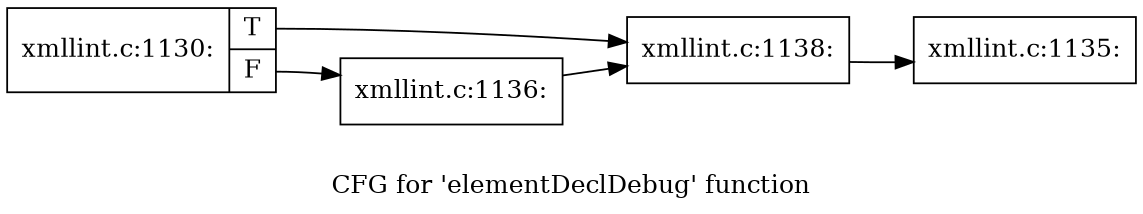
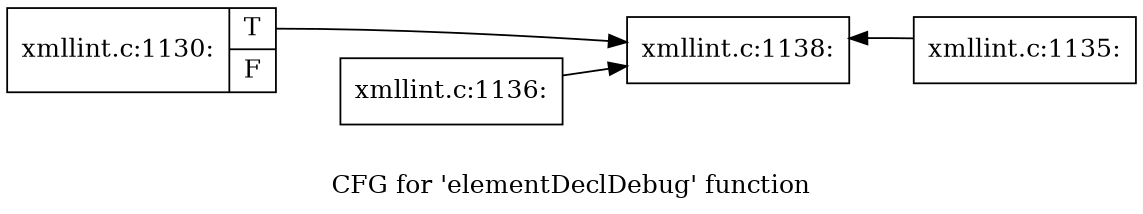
edge "xmllint.c:1138:" -> "xmllint.c:1135:": reversed
edge "xmllint.c:1130:" -> "xmllint.c:1136:": removed
